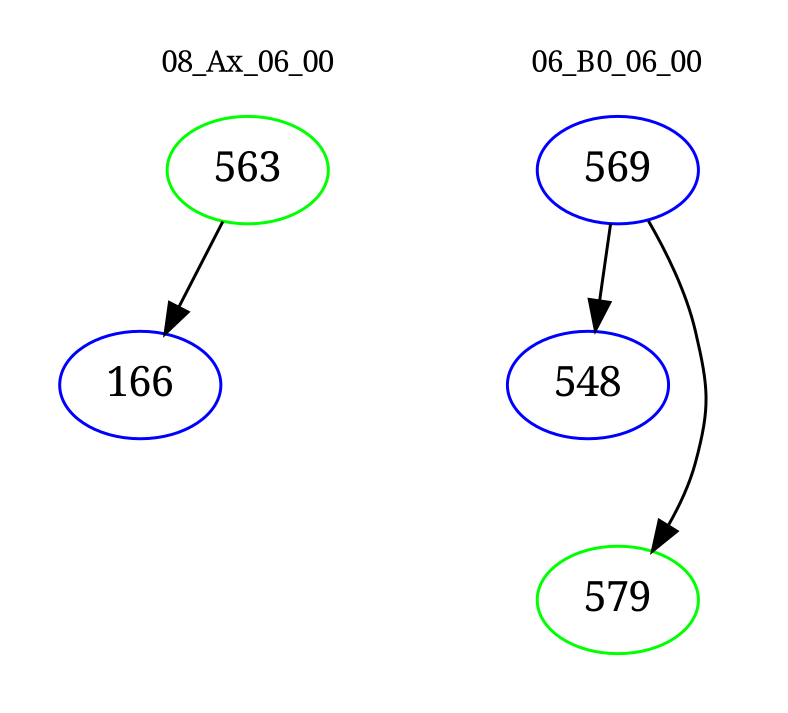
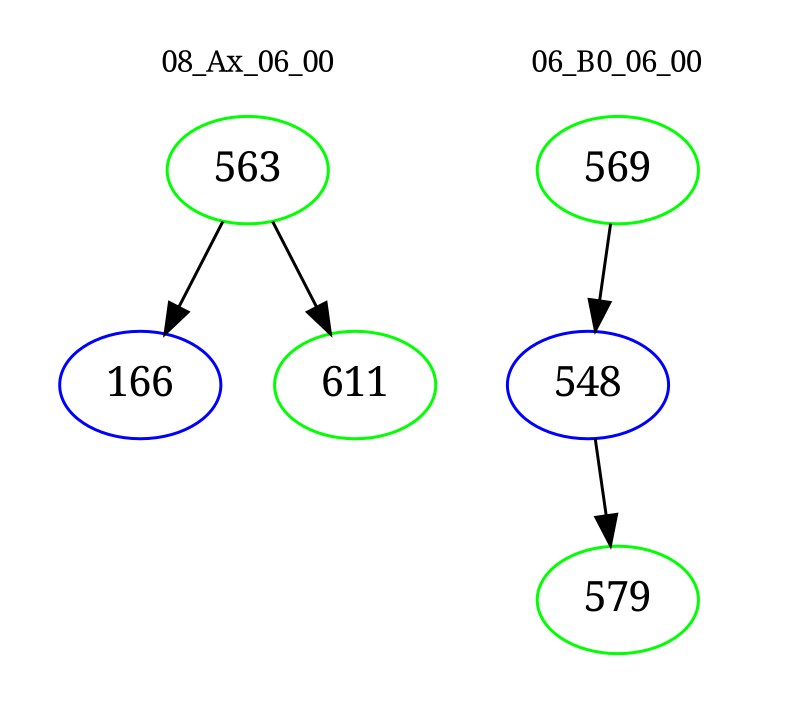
node "569": color blue -> green
edge "569" -> "579": now "548" -> "579"
node "611": added
